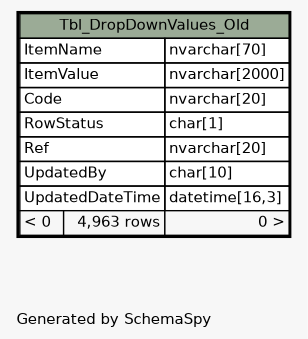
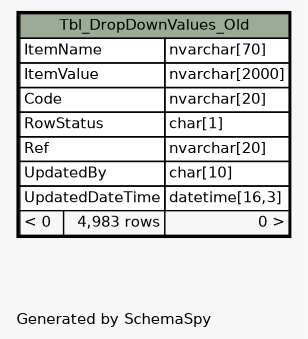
node "Tbl_DropDownValues_Old": text "4,963 rows" -> "4,983 rows"
